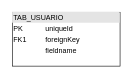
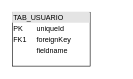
node "TAB_USUARIO PK uniqueId FK1 foreignKey fieldname": size 108x54 -> 78x54
